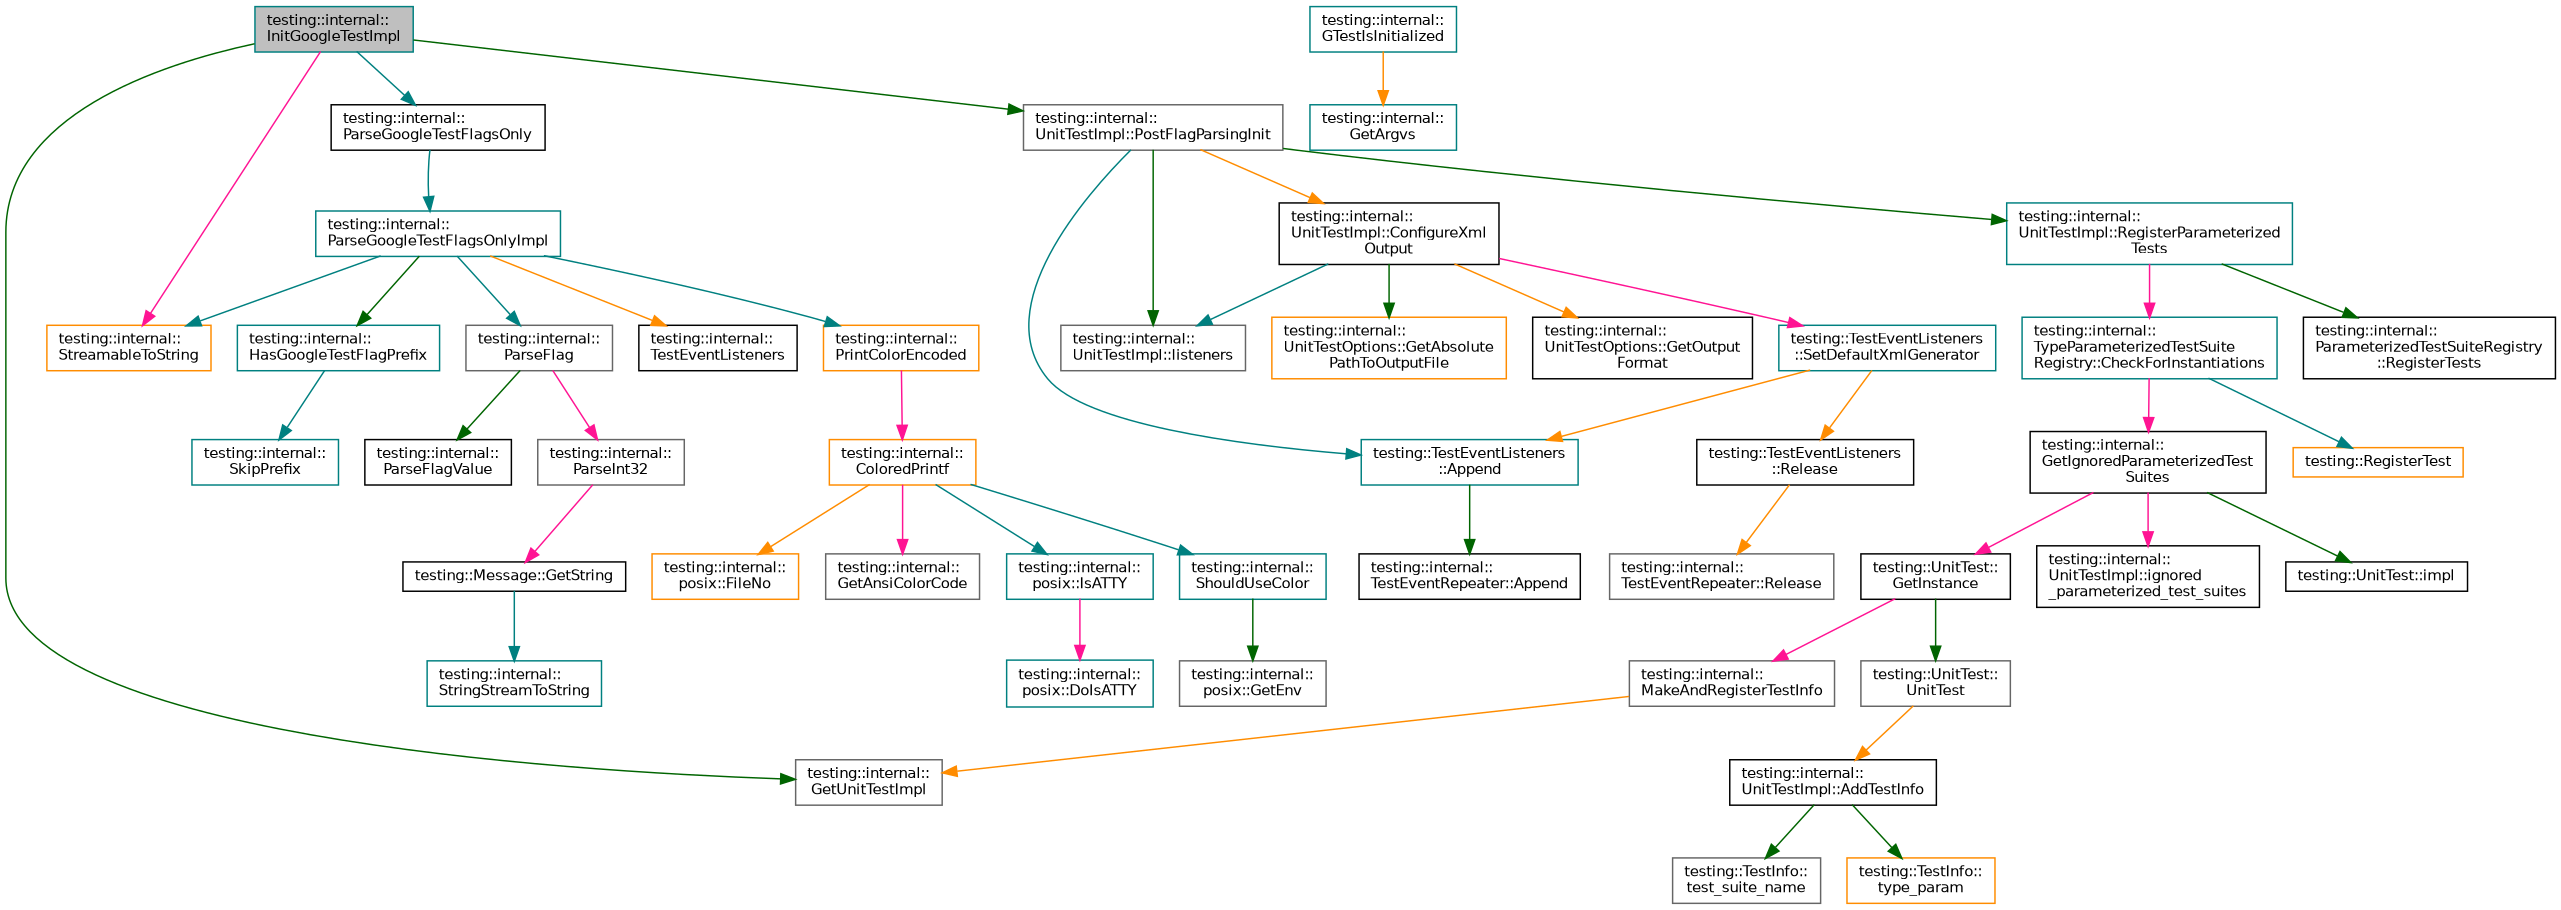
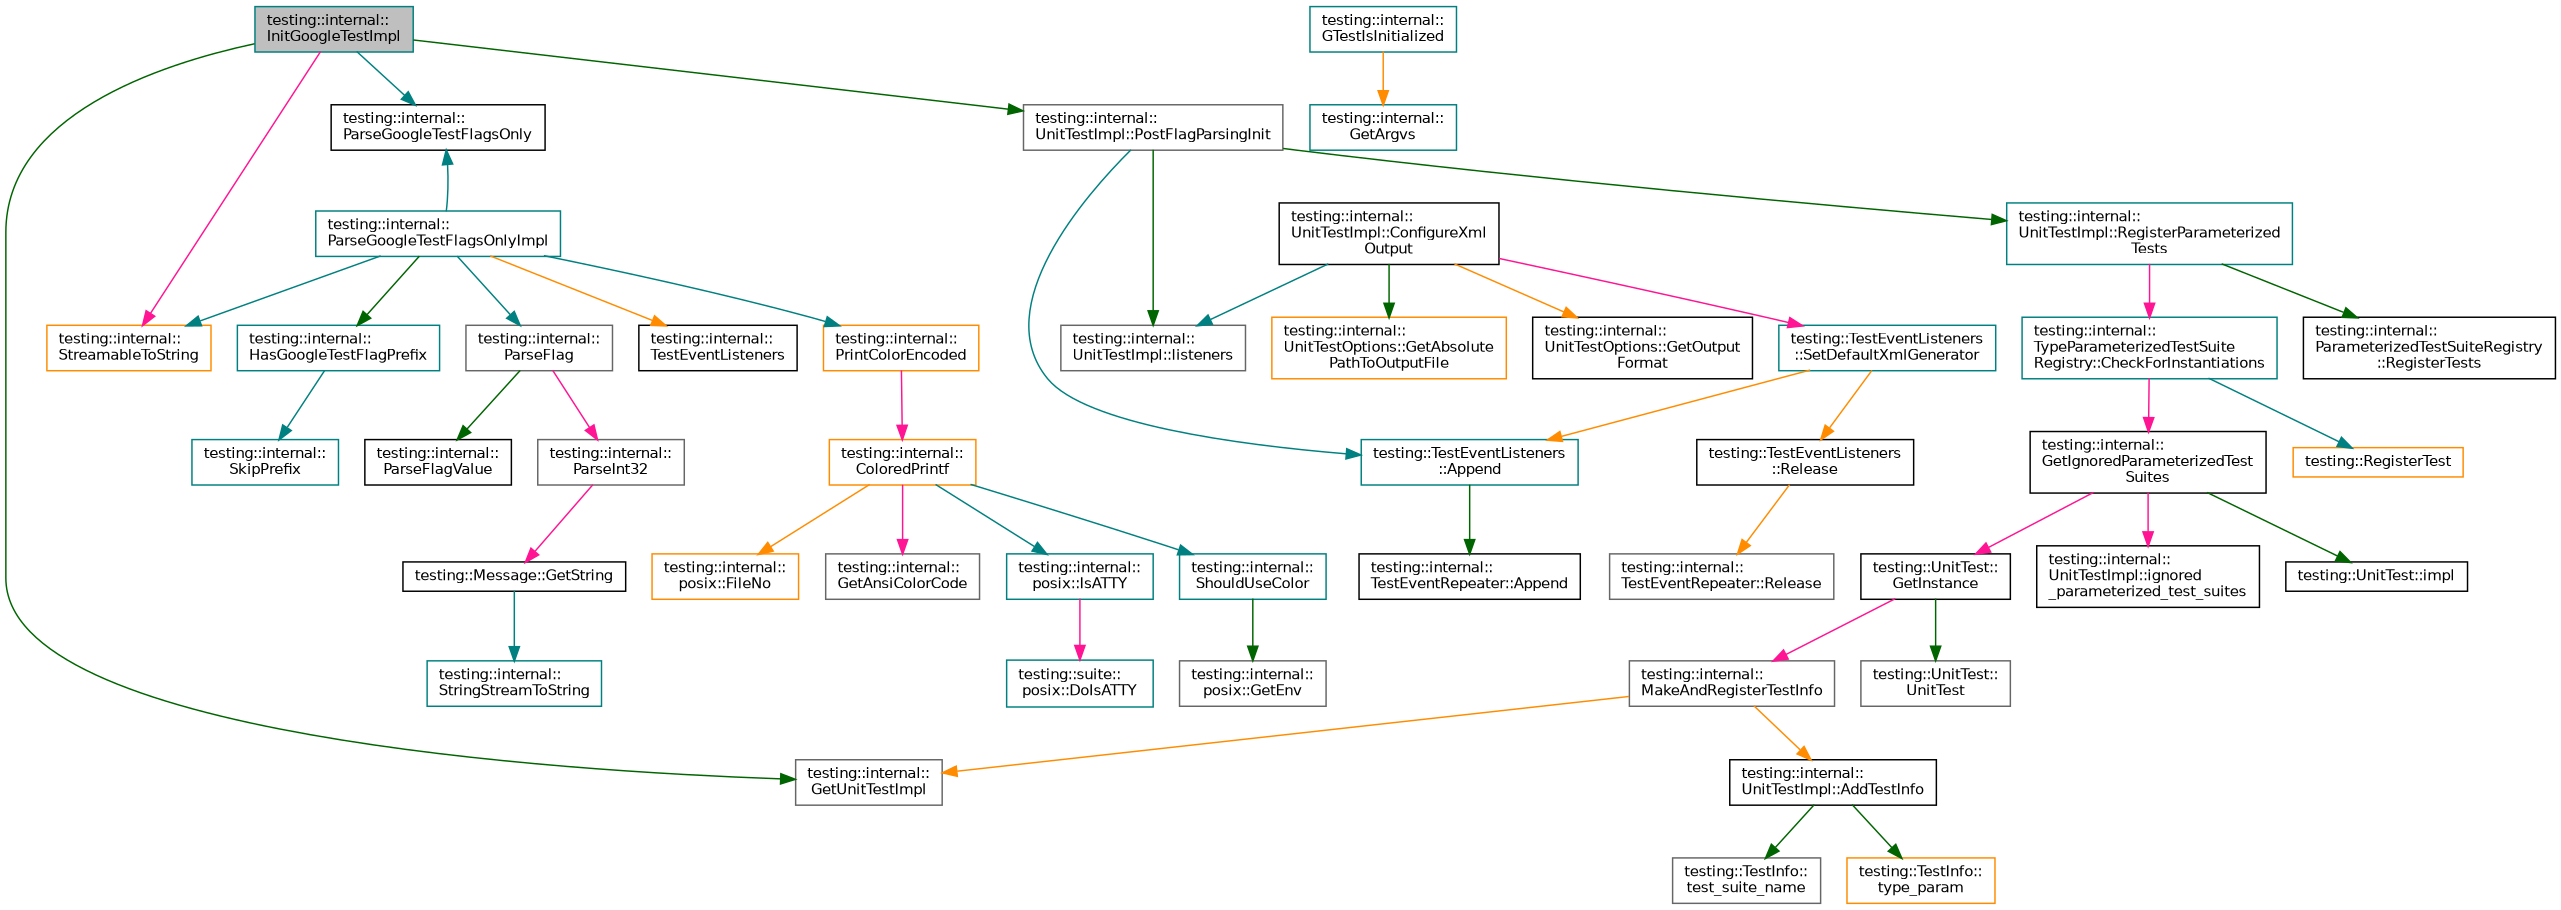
edge "testing::internal:: ParseGoogleTestFlagsOnly" -> "testing::internal:: ParseGoogleTestFlagsOnlyImpl": reversed
edge "testing::internal:: UnitTestImpl::PostFlagParsingInit" -> "testing::internal:: UnitTestImpl::ConfigureXml Output": removed
node "testing::internal:: posix::DoIsATTY": label "testing::internal:: posix::DoIsATTY" -> "testing::suite:: posix::DoIsATTY"
edge "testing::UnitTest:: UnitTest" -> "testing::internal:: UnitTestImpl::AddTestInfo": now "testing::internal:: MakeAndRegisterTestInfo" -> "testing::internal:: UnitTestImpl::AddTestInfo"
